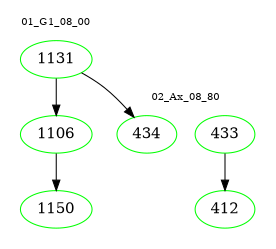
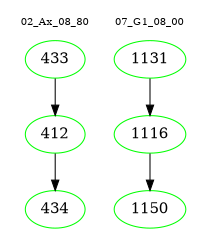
cluster "01_G1_08_00": label "01_G1_08_00" -> "07_G1_08_00"
edge "1131" -> "434": now "412" -> "434"
node "1106": label "1106" -> "1116"
